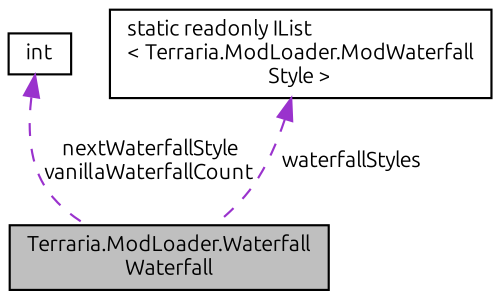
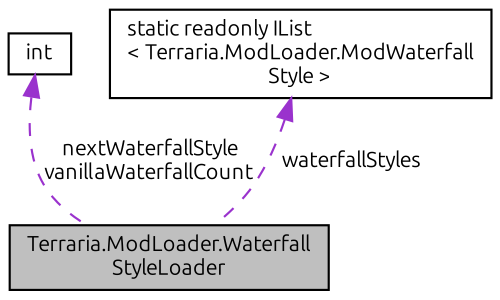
node "Terraria.ModLoader.Waterfall Waterfall": label "Terraria.ModLoader.Waterfall Waterfall" -> "Terraria.ModLoader.Waterfall StyleLoader"
